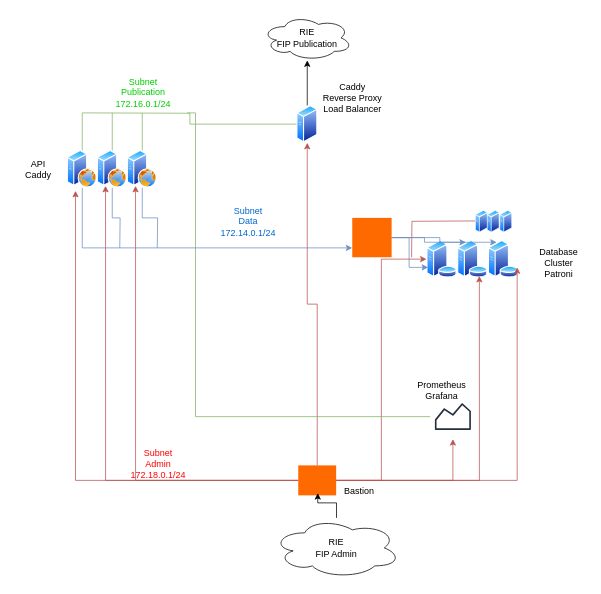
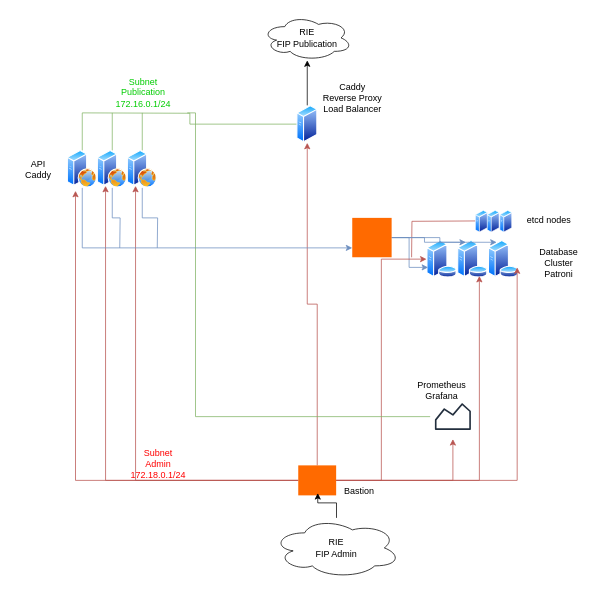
node "etcd nodes": added
node "Subnet Data 172.14.0.1/24": removed
